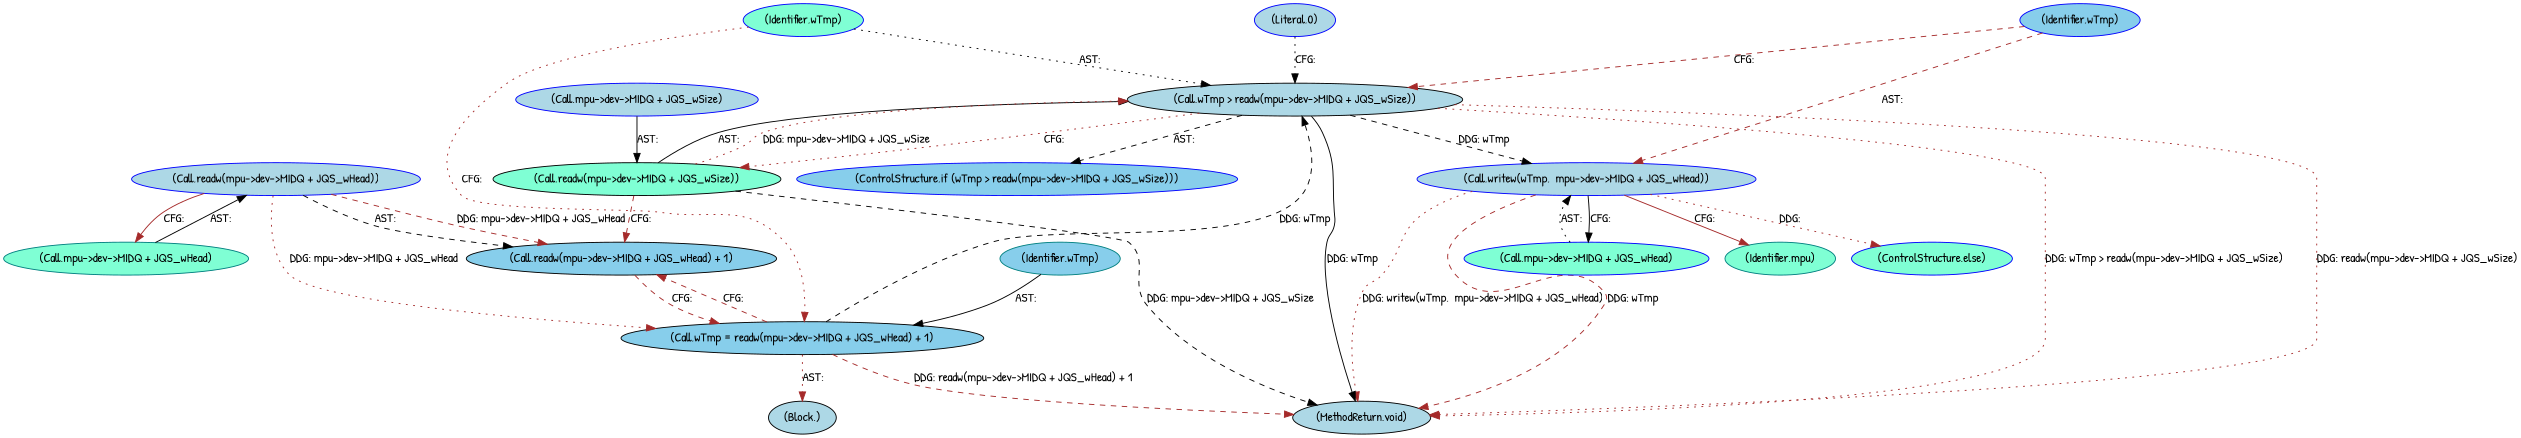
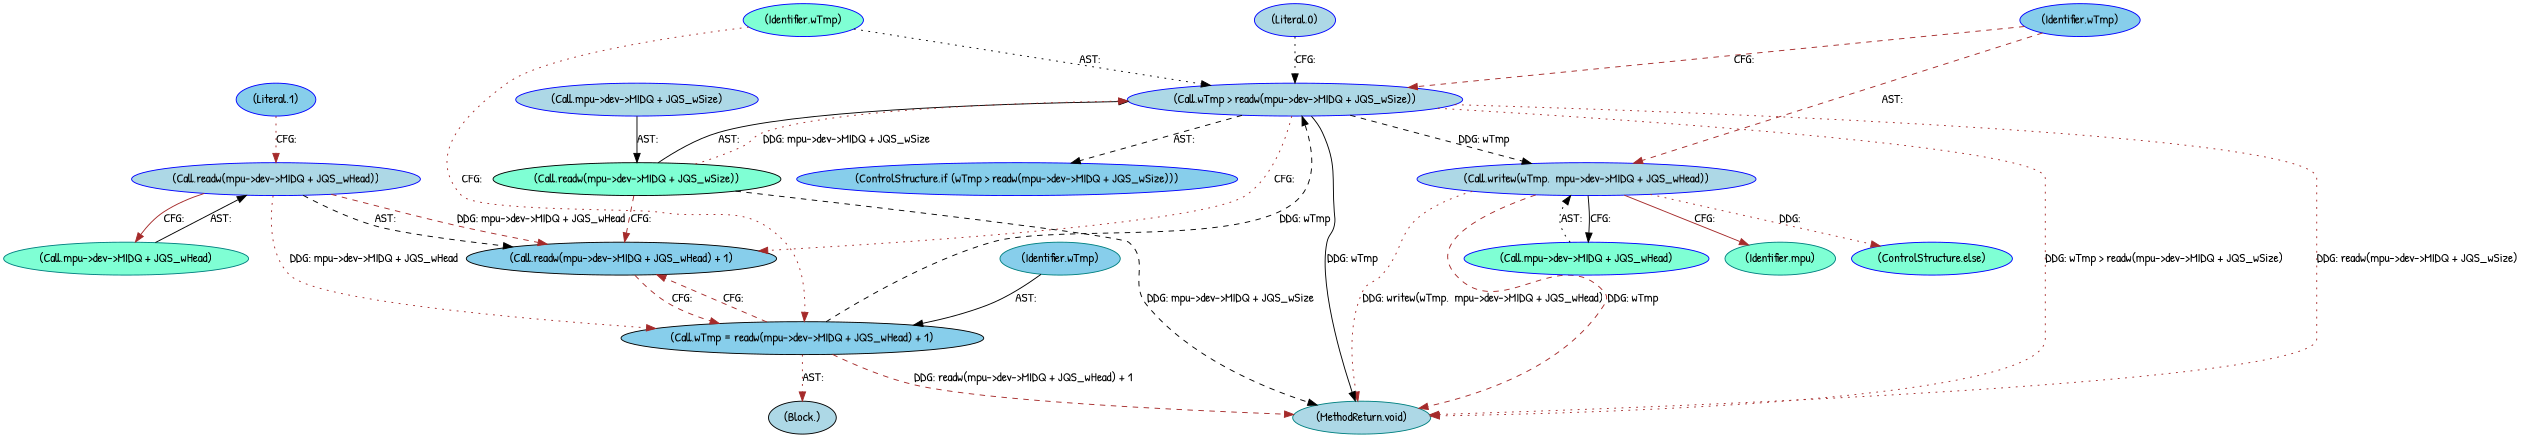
node "(Literal,1)": added
node "(Call,wTmp > readw(mpu->dev->MIDQ + JQS_wSize))": color black -> blue
edge "(Call,wTmp > readw(mpu->dev->MIDQ + JQS_wSize))" -> "(Call,readw(mpu->dev->MIDQ + JQS_wSize))": now "(Call,wTmp > readw(mpu->dev->MIDQ + JQS_wSize))" -> "(Call,readw(mpu->dev->MIDQ + JQS_wHead) + 1)"
node "(MethodReturn,void)": color black -> teal
